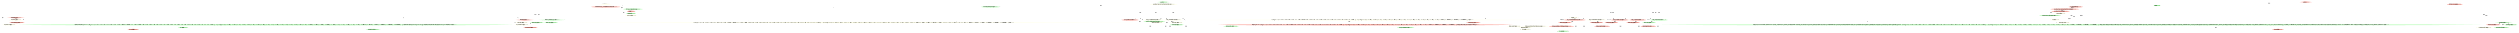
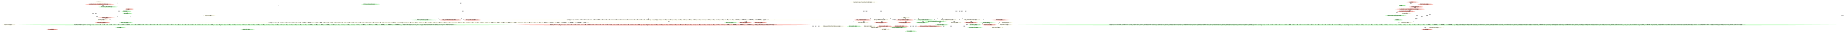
node "primaryExpression['1', '0', '0']": removed
node "setState(592)@@@7@@@['1', '0', '0']": added
node "int _alt@@@11@@@['0', '1', '0']": fillcolor lightyellow -> palegreen
node "_errHandler.recover(this,re)@@@96@@@['1', '0', '0']": fillcolor salmon -> lightyellow
